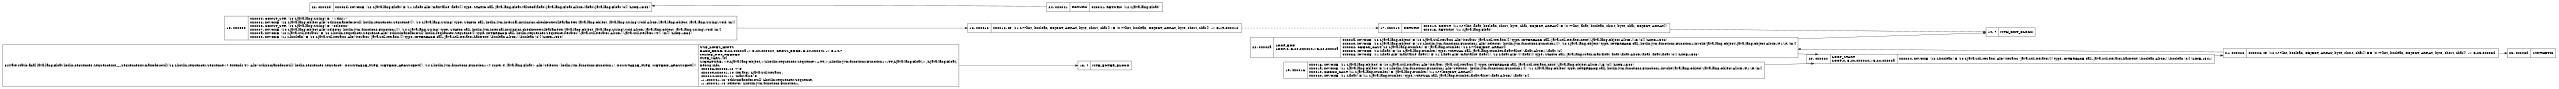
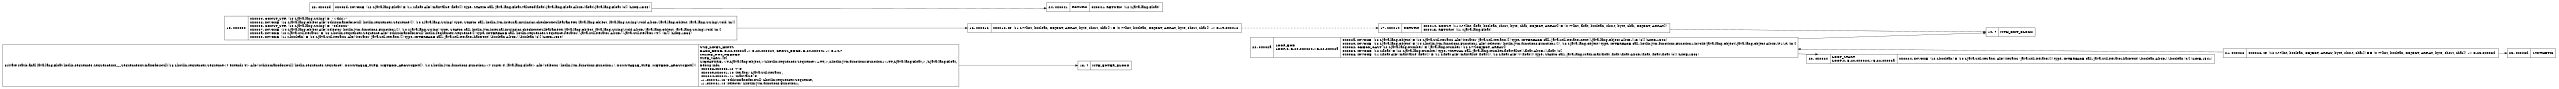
edge "24: 0x0041" -> "23: 0x003d": reversed
edge "20: 0x0024" -> "21: 0x0028": removed
node "19: 0x0016": removed
